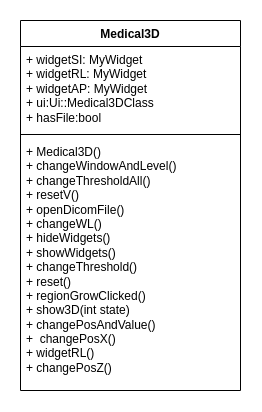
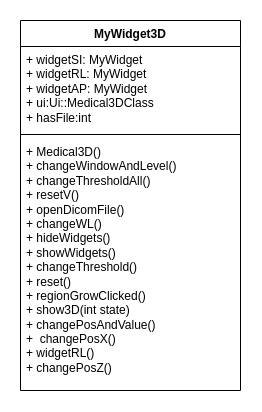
node "Medical3D": label "Medical3D" -> "MyWidget3D"
node "+ widgetSI: MyWidget + widgetRL: MyWidget + widgetAP: MyWidget + ui:Ui::Medical3DClass + hasFile:bool": label "+ widgetSI: MyWidget + widgetRL: MyWidget + widgetAP: MyWidget + ui:Ui::Medical3DClass + hasFile:bool" -> "+ widgetSI: MyWidget + widgetRL: MyWidget + widgetAP: MyWidget + ui:Ui::Medical3DClass + hasFile:int"
